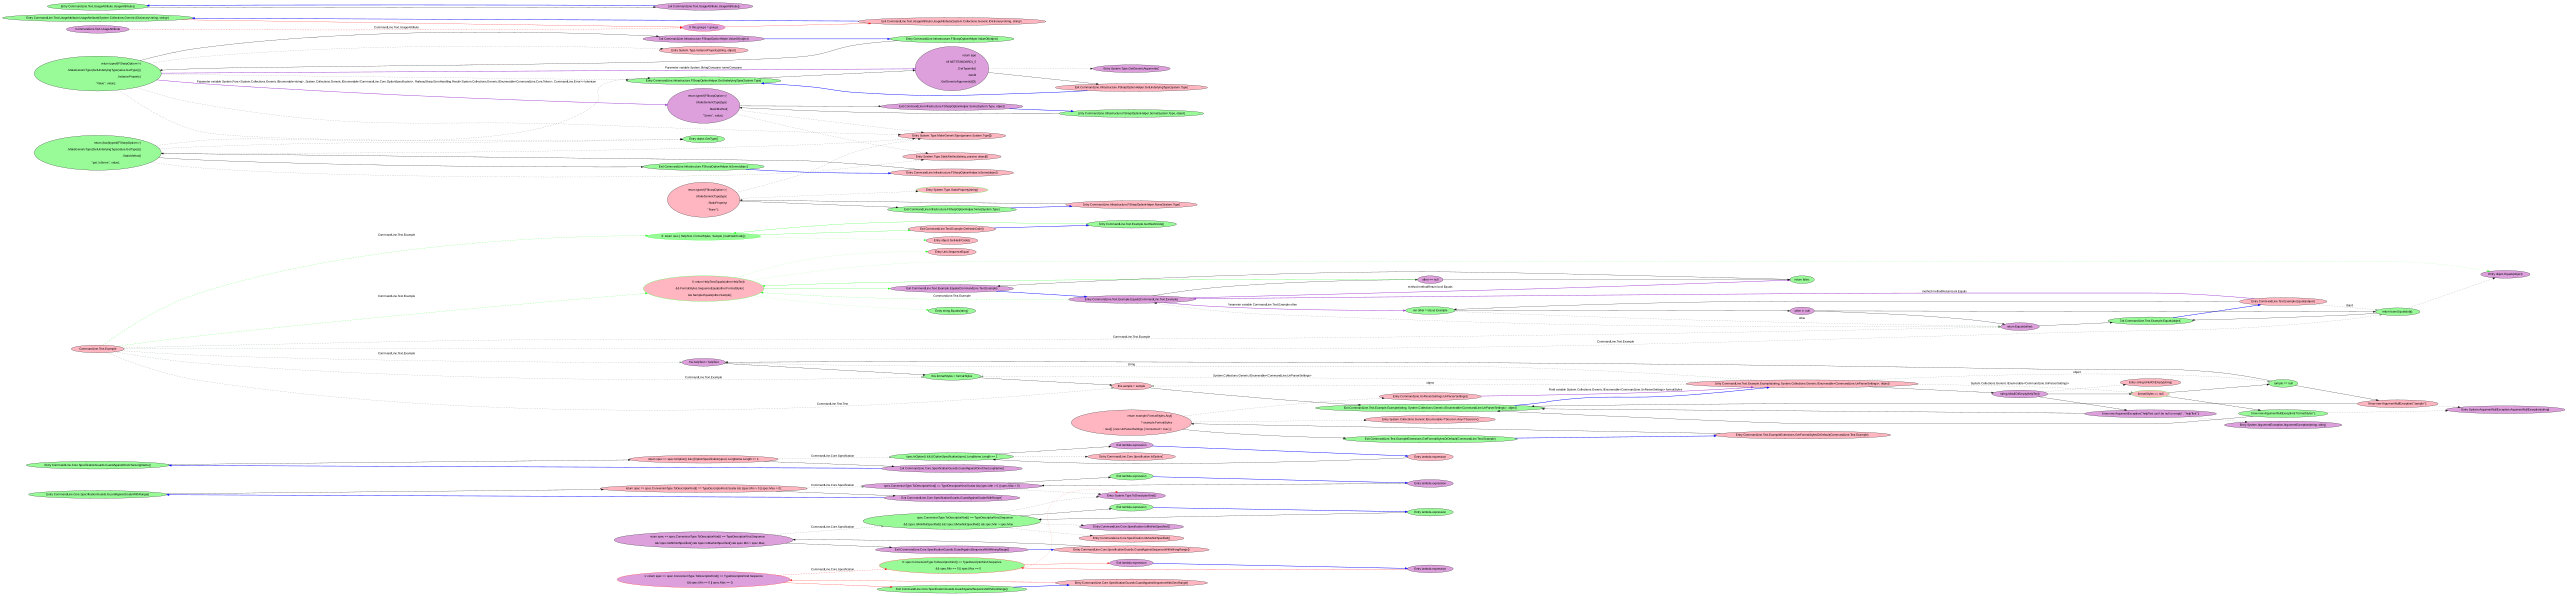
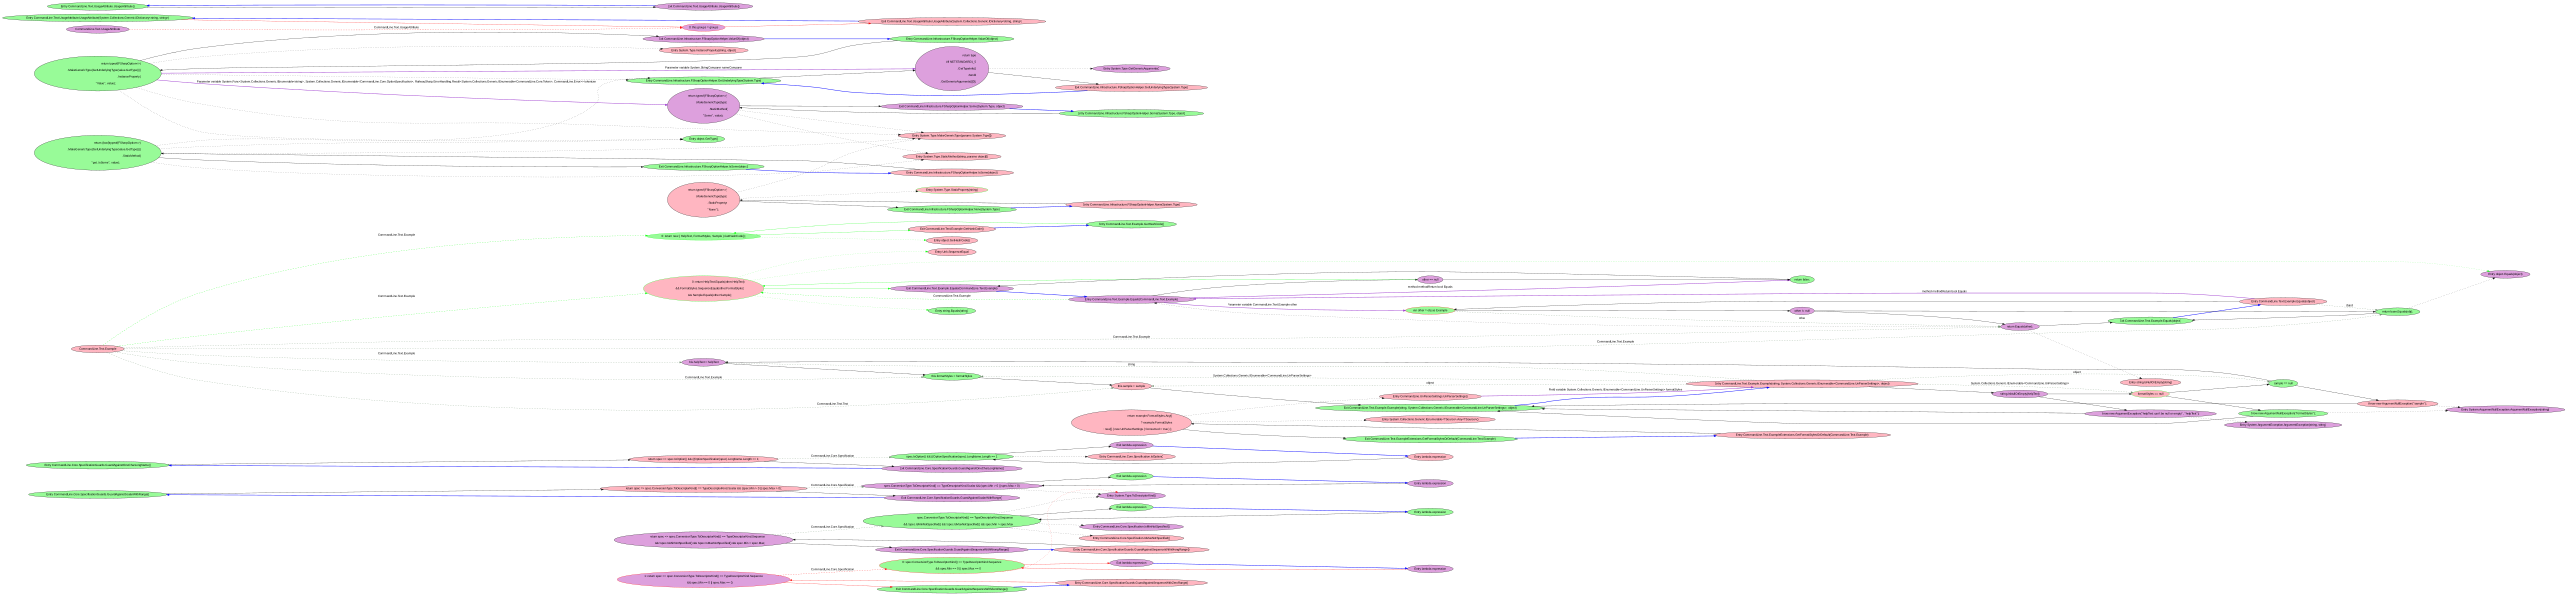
node "var other = obj as Example": color black -> red
edge "string.IsNullOrEmpty(helpText)" -> "Entry string.IsNullOrEmpty(string)": now "return Equals(other);" -> "Entry string.IsNullOrEmpty(string)"
